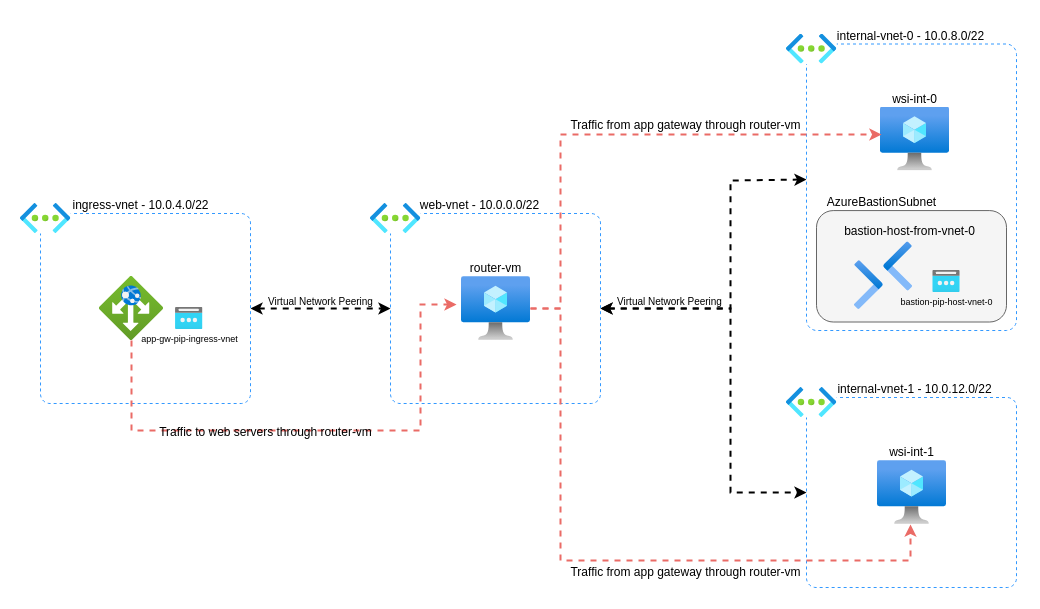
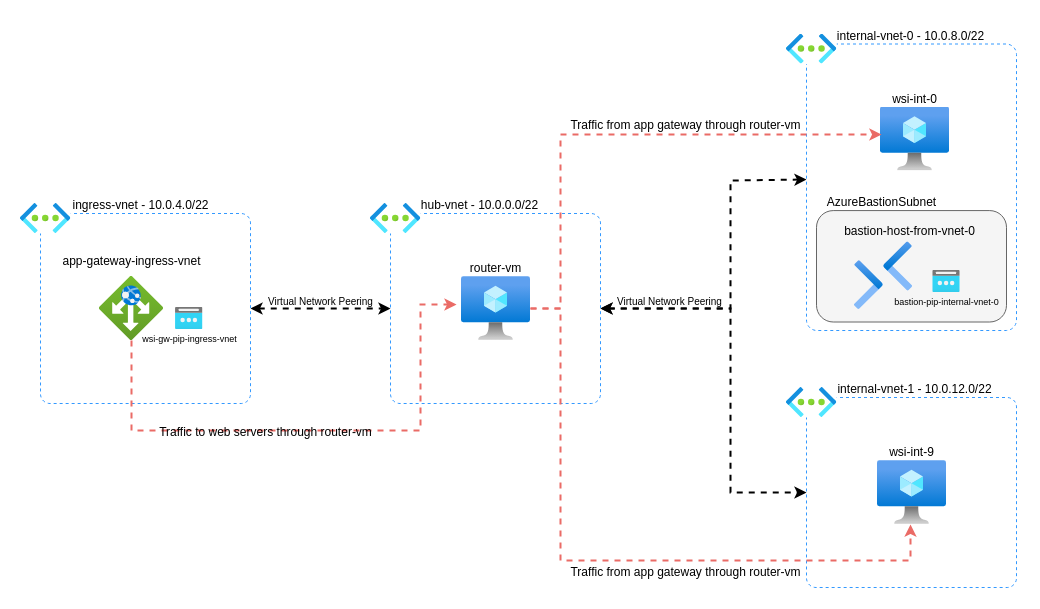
node "web-vnet - 10.0.0.0/22": label "web-vnet - 10.0.0.0/22" -> "hub-vnet - 10.0.0.0/22"
node "app-gateway-ingress-vnet": added
node "bastion-pip-host-vnet-0": label "bastion-pip-host-vnet-0" -> "bastion-pip-internal-vnet-0"
node "app-gw-pip-ingress-vnet": label "app-gw-pip-ingress-vnet" -> "wsi-gw-pip-ingress-vnet"
node "wsi-int-1": label "wsi-int-1" -> "wsi-int-9"
